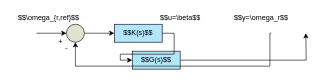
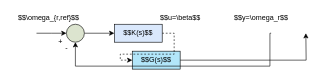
node "$$K(s)$$": fillcolor #b2e6fa -> #dae8fc
edge "$$K(s)$$" -> "$$G(s)$$": style solid -> dashed
